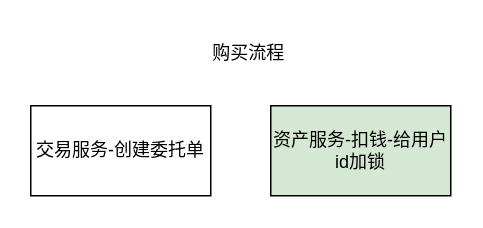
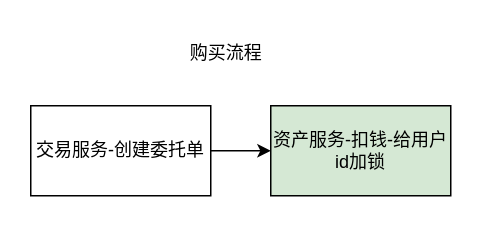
node "购买流程": moved (248, 53) -> (226, 53)
edge "交易服务-创建委托单" -> "资产服务-扣钱-给用户id加锁": added
